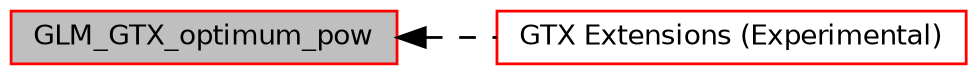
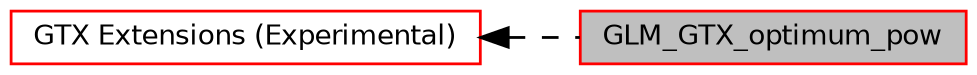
edge "GTX Extensions (Experimental)" -> "GLM_GTX_optimum_pow": reversed
